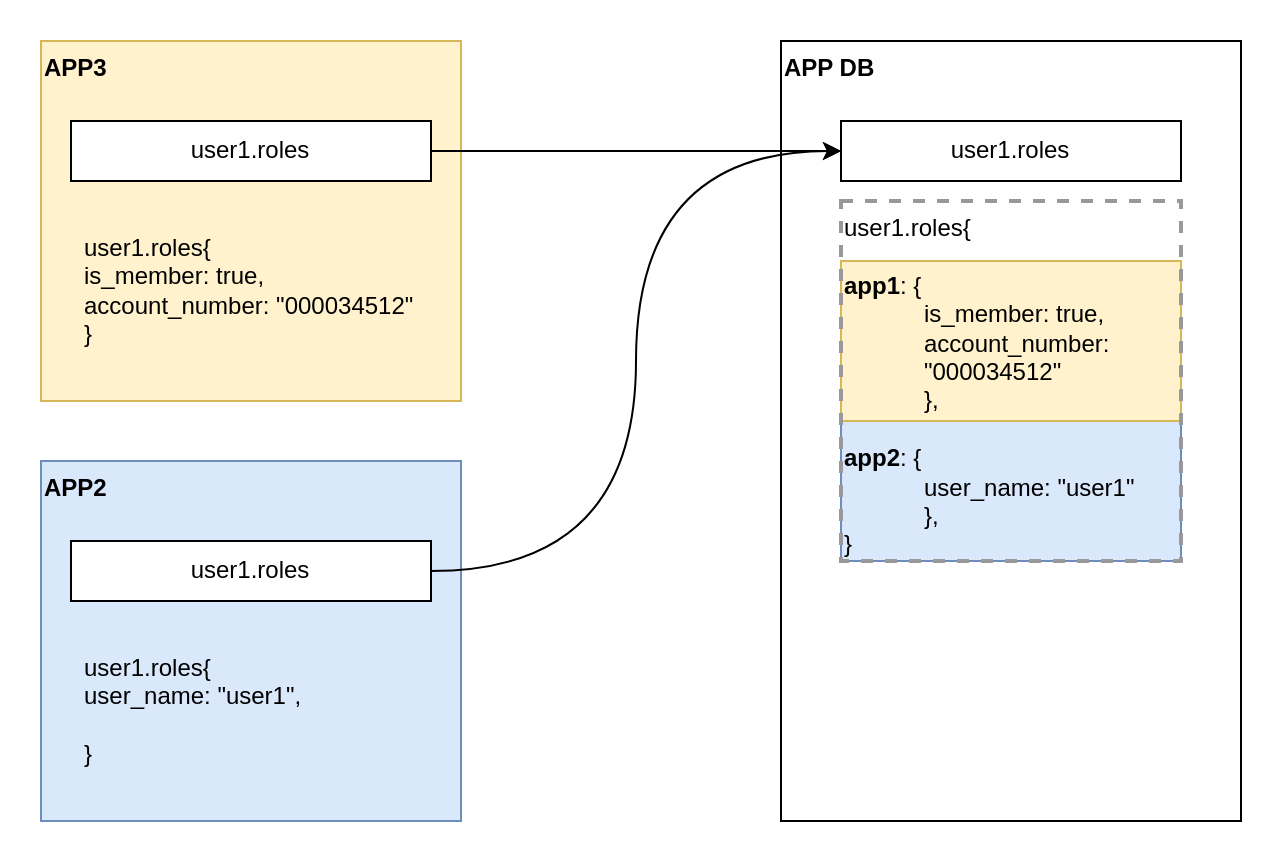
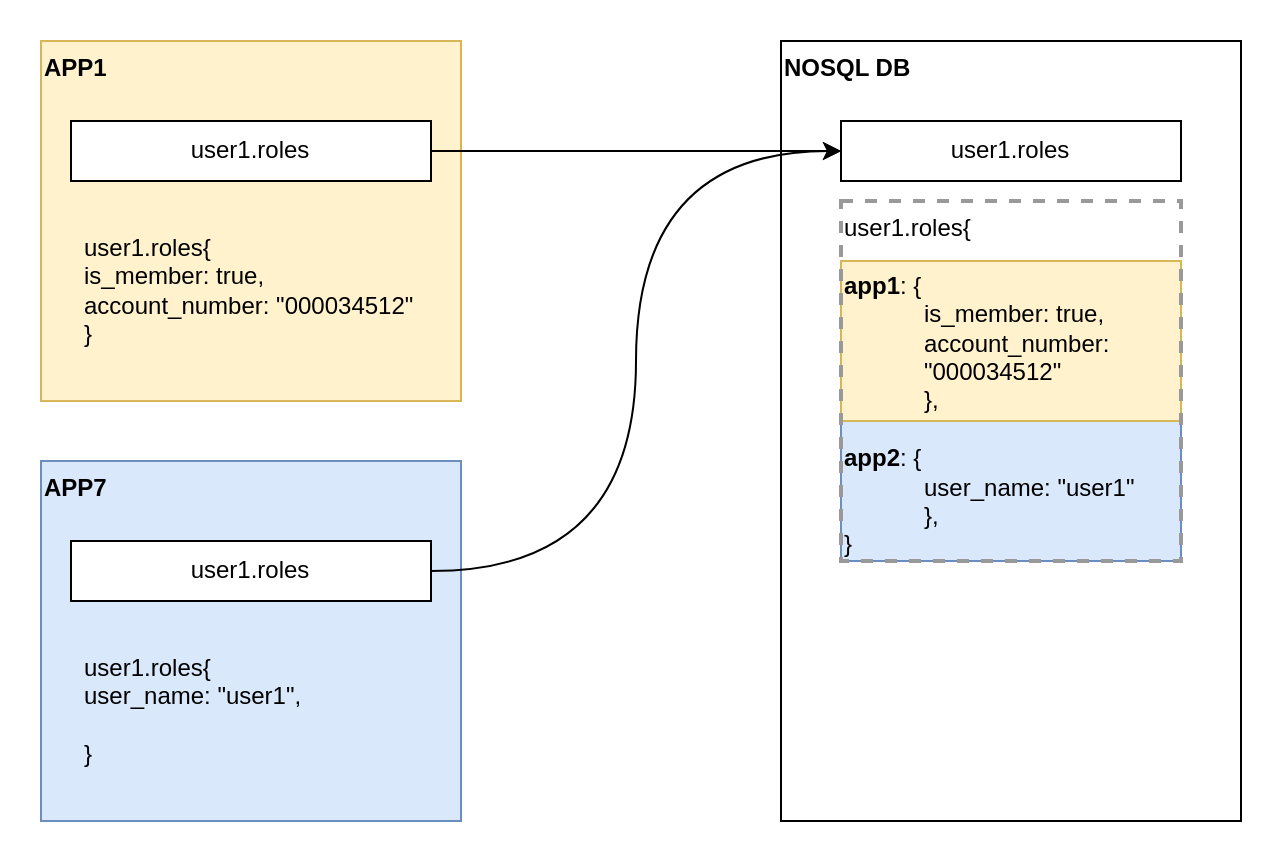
node "APP3": label "APP3" -> "APP1"
node "APP DB": label "APP DB" -> "NOSQL DB"
node "APP2": label "APP2" -> "APP7"
